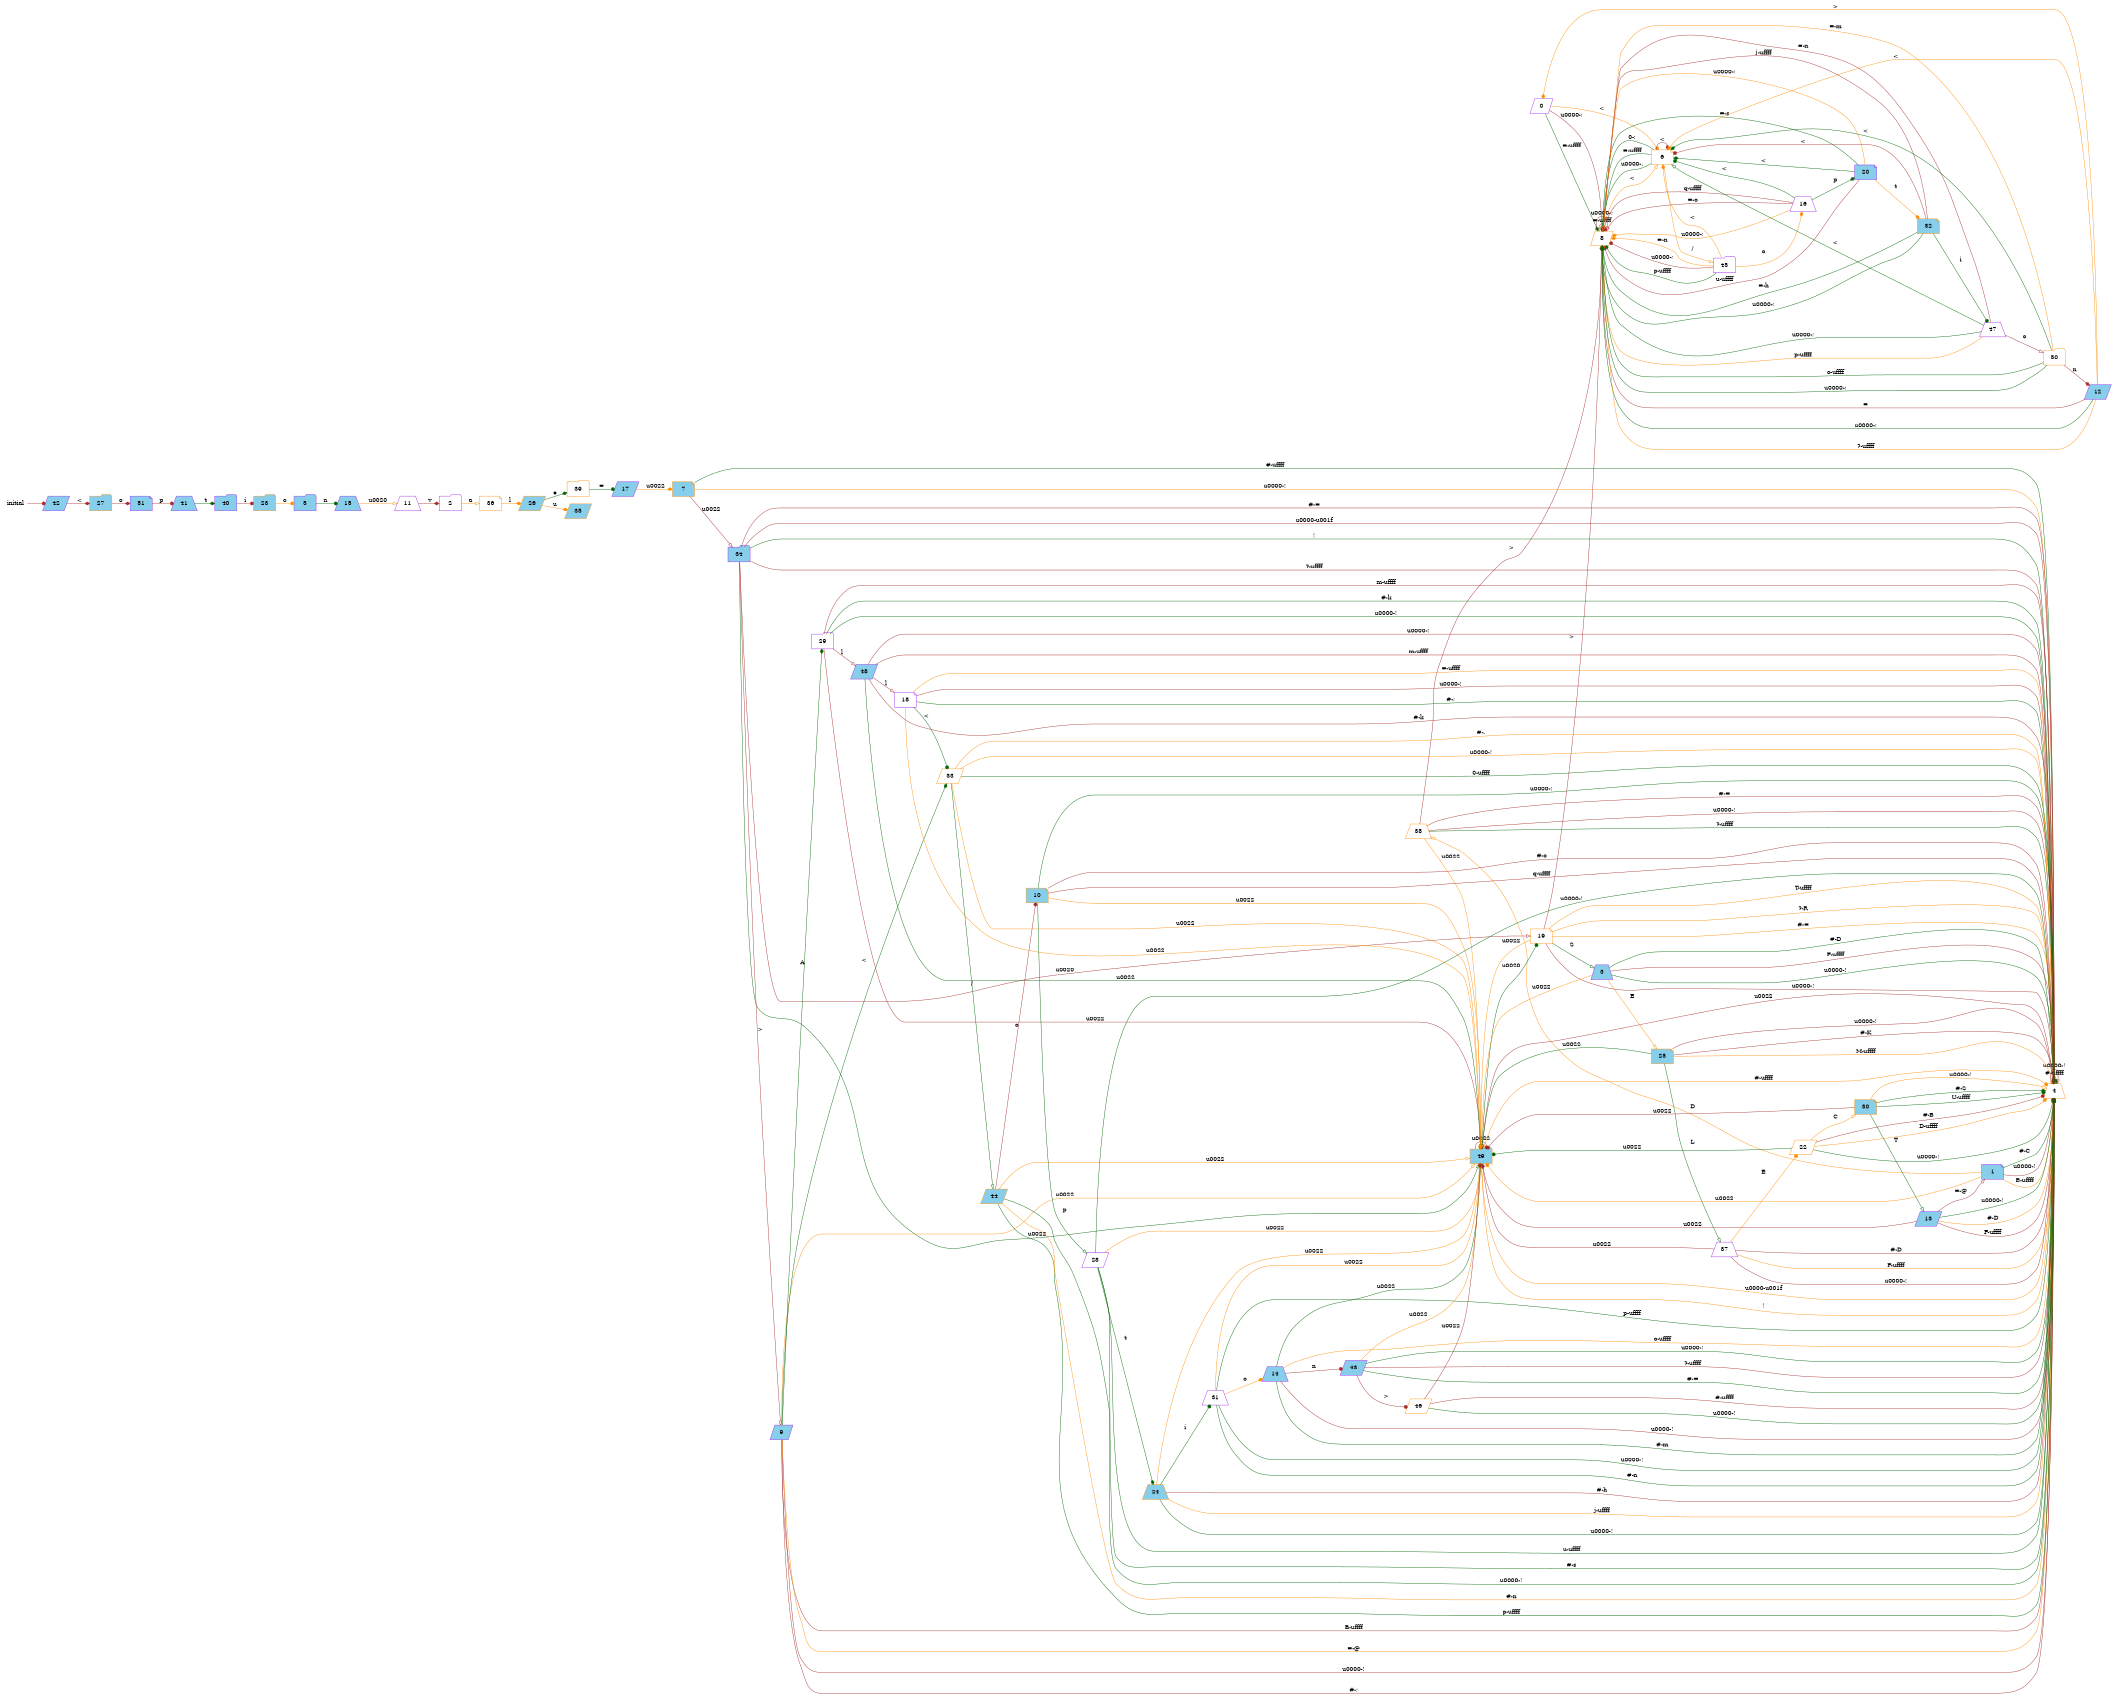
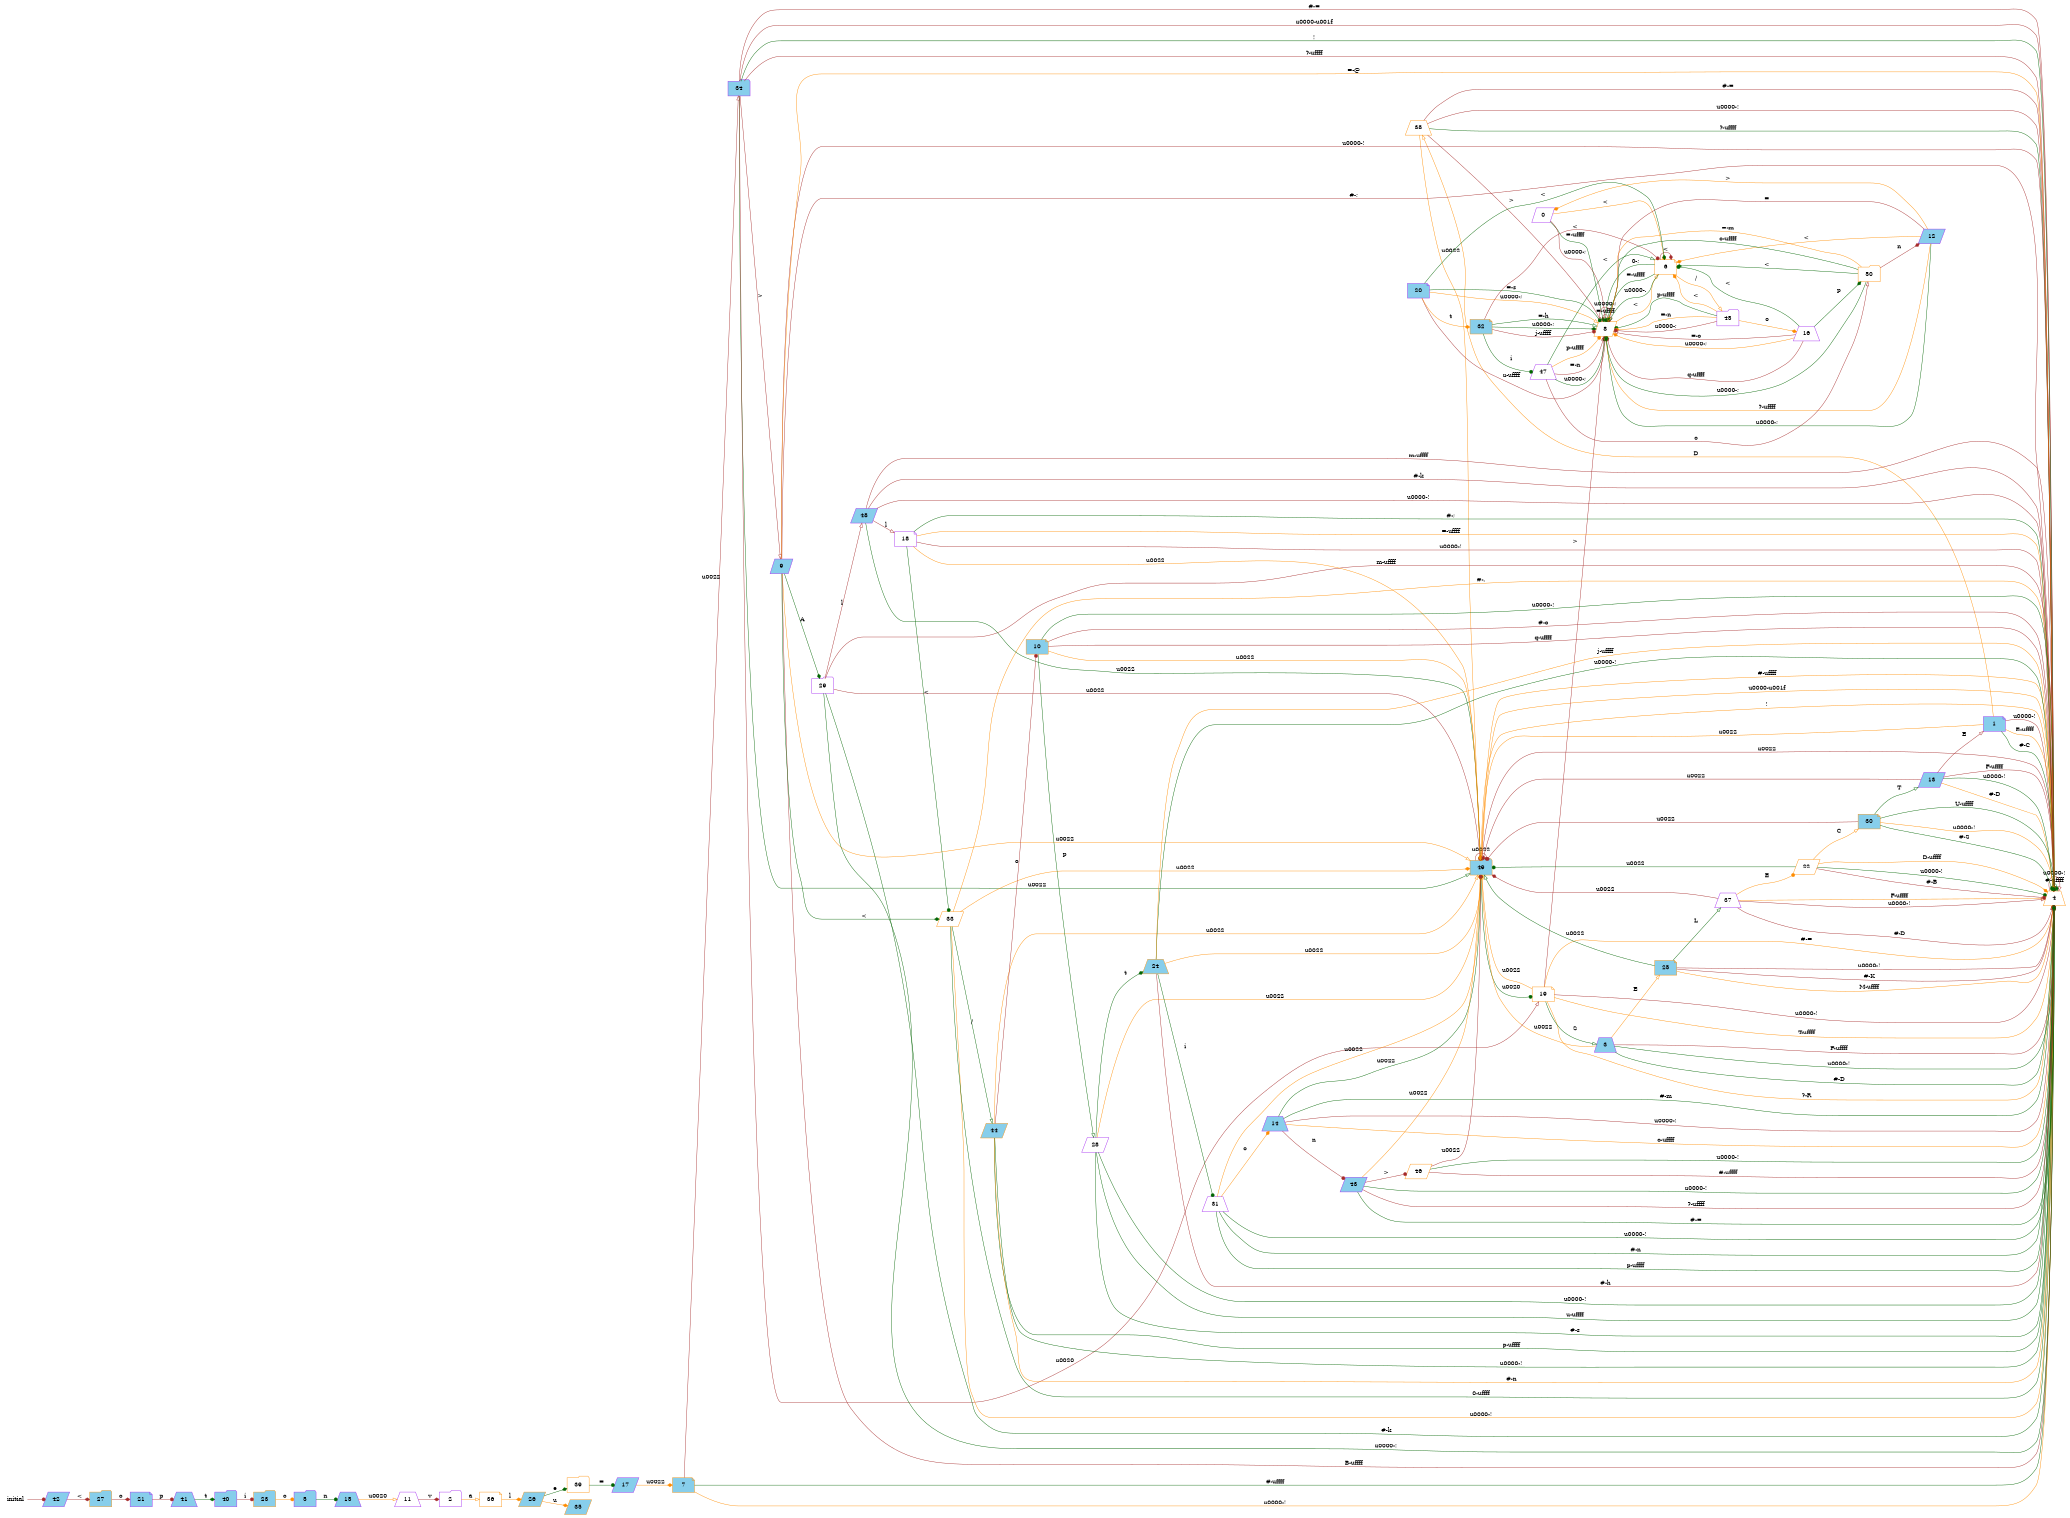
edge "16" -> "20": now "16" -> "50"
node "51": label "51" -> "21"
edge "13" -> "1": label "=-@" -> "E"
